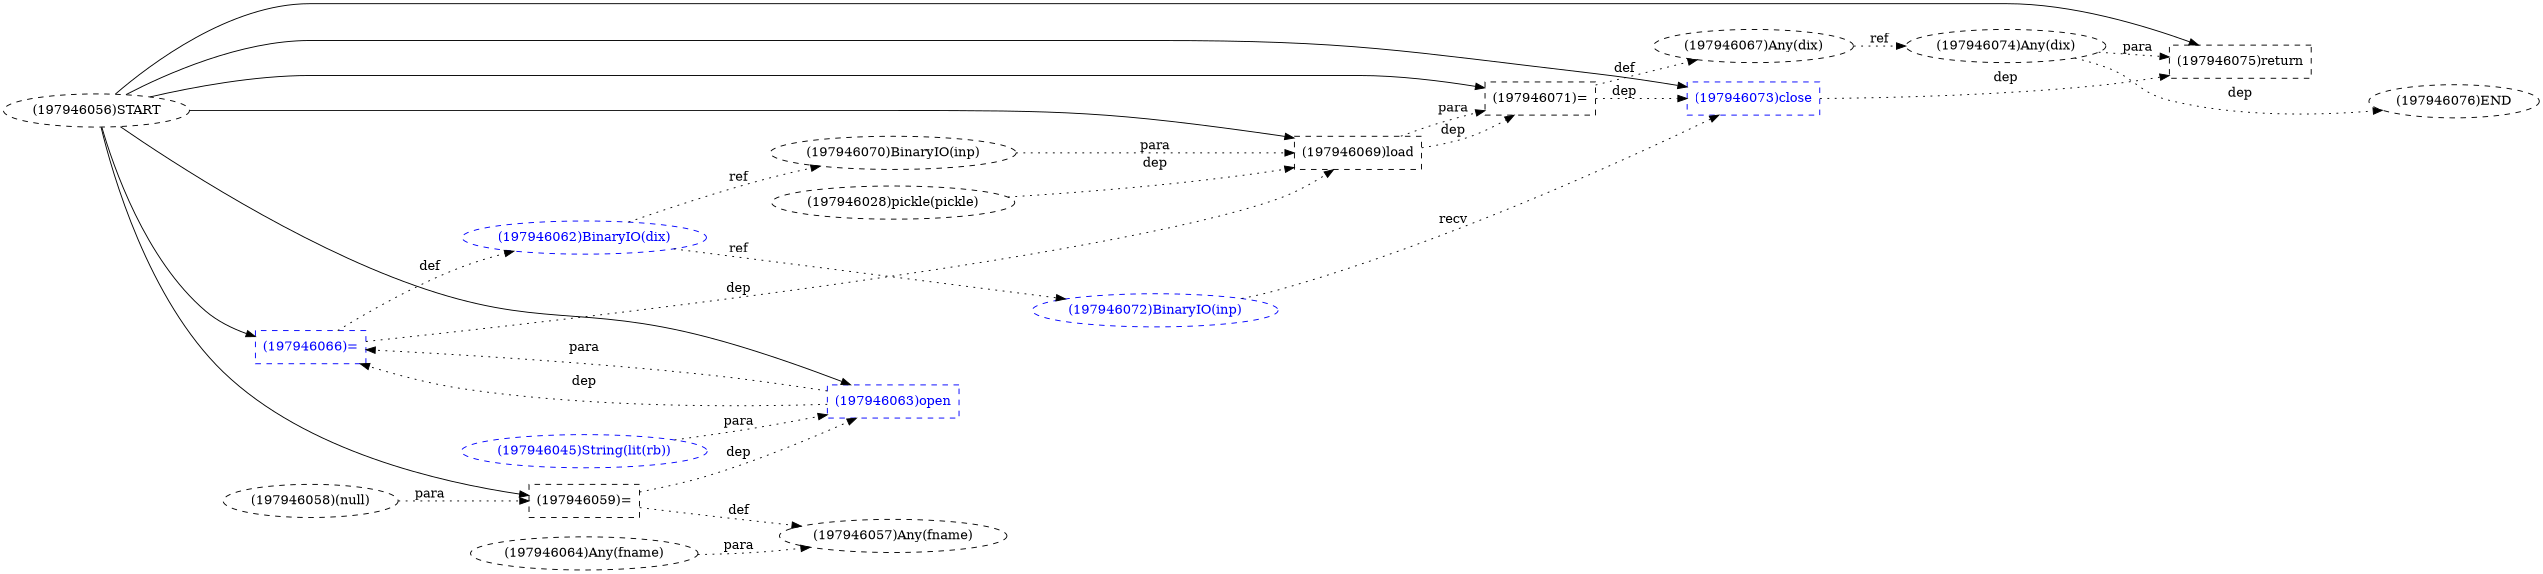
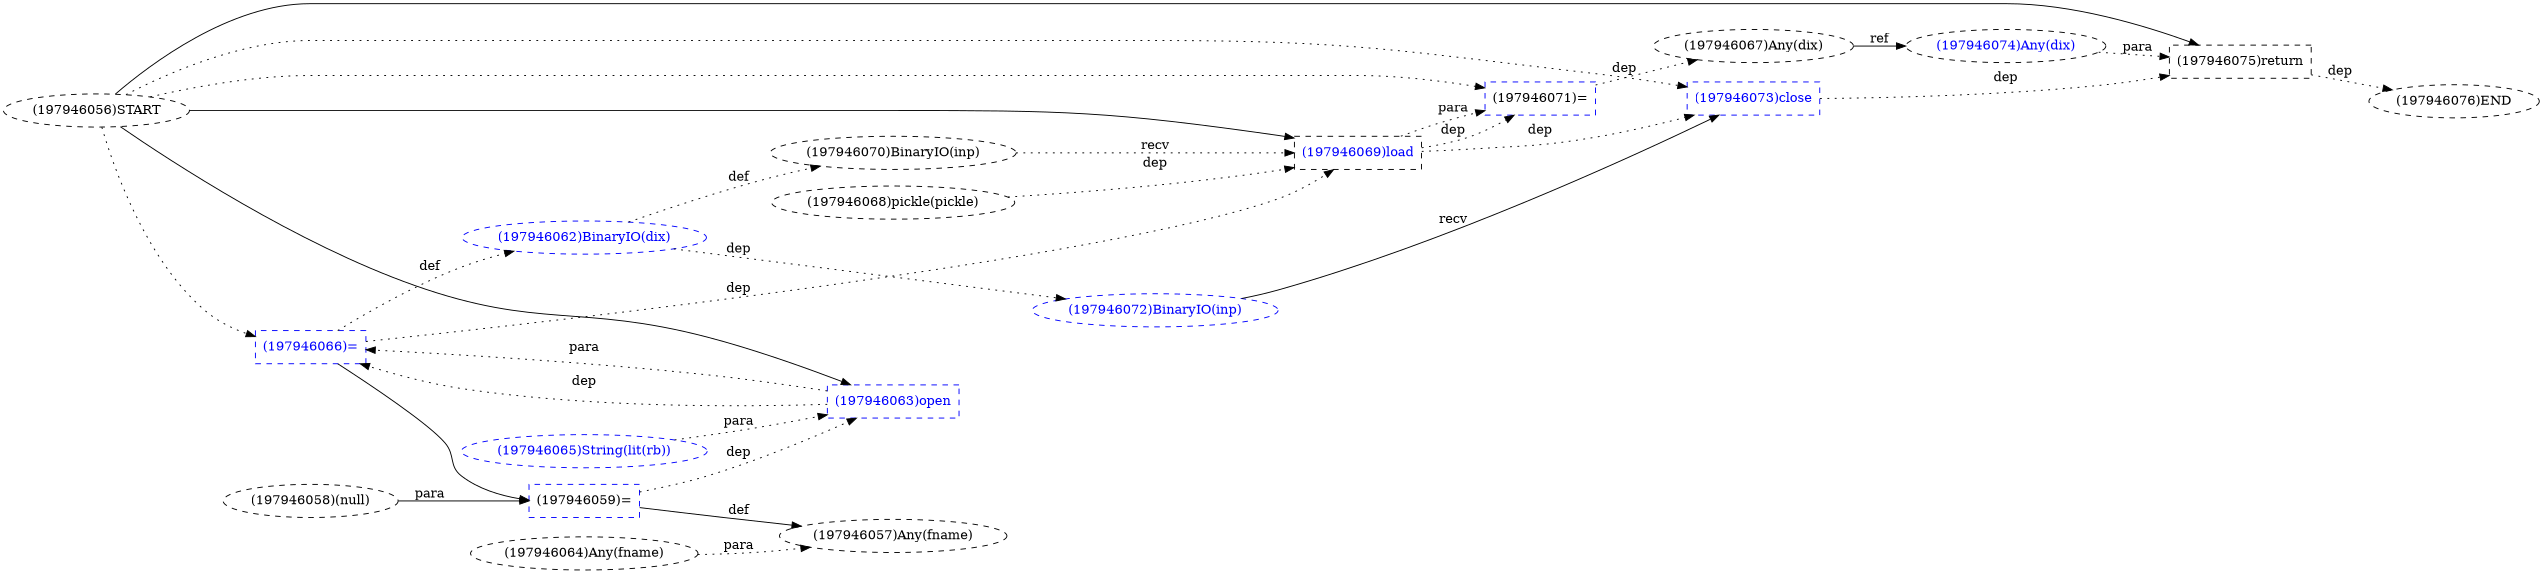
edge "(197946056)START" -> "(197946073)close": style solid -> dotted
edge "(197946067)Any(dix)" -> "(197946074)Any(dix)": style dotted -> solid
node "(197946074)Any(dix)": fontcolor black -> blue
edge "(197946071)=" -> "(197946067)Any(dix)": label "def" -> "dep"
edge "(197946056)START" -> "(197946071)=": style solid -> dotted
node "(197946071)=": color black -> blue
edge "(197946071)=" -> "(197946073)close": now "(197946069)load" -> "(197946073)close"
edge "(197946074)Any(dix)" -> "(197946076)END": now "(197946075)return" -> "(197946076)END"
edge "(197946070)BinaryIO(inp)" -> "(197946069)load": label "para" -> "recv"
node "(197946069)load": fontcolor black -> blue
edge "(197946062)BinaryIO(dix)" -> "(197946070)BinaryIO(inp)": label "ref" -> "def"
node "(197946028)pickle(pickle)": label "(197946028)pickle(pickle)" -> "(197946068)pickle(pickle)"
edge "(197946072)BinaryIO(inp)" -> "(197946073)close": style dotted -> solid
edge "(197946056)START" -> "(197946066)=": style solid -> dotted
edge "(197946062)BinaryIO(dix)" -> "(197946072)BinaryIO(inp)": label "ref" -> "dep"
edge "(197946056)START" -> "(197946059)=": now "(197946066)=" -> "(197946059)="
node "(197946045)String(lit(rb))": label "(197946045)String(lit(rb))" -> "(197946065)String(lit(rb))"
edge "(197946058)(null)" -> "(197946059)=": style dotted -> solid
node "(197946059)=": color black -> blue
edge "(197946059)=" -> "(197946057)Any(fname)": style dotted -> solid
